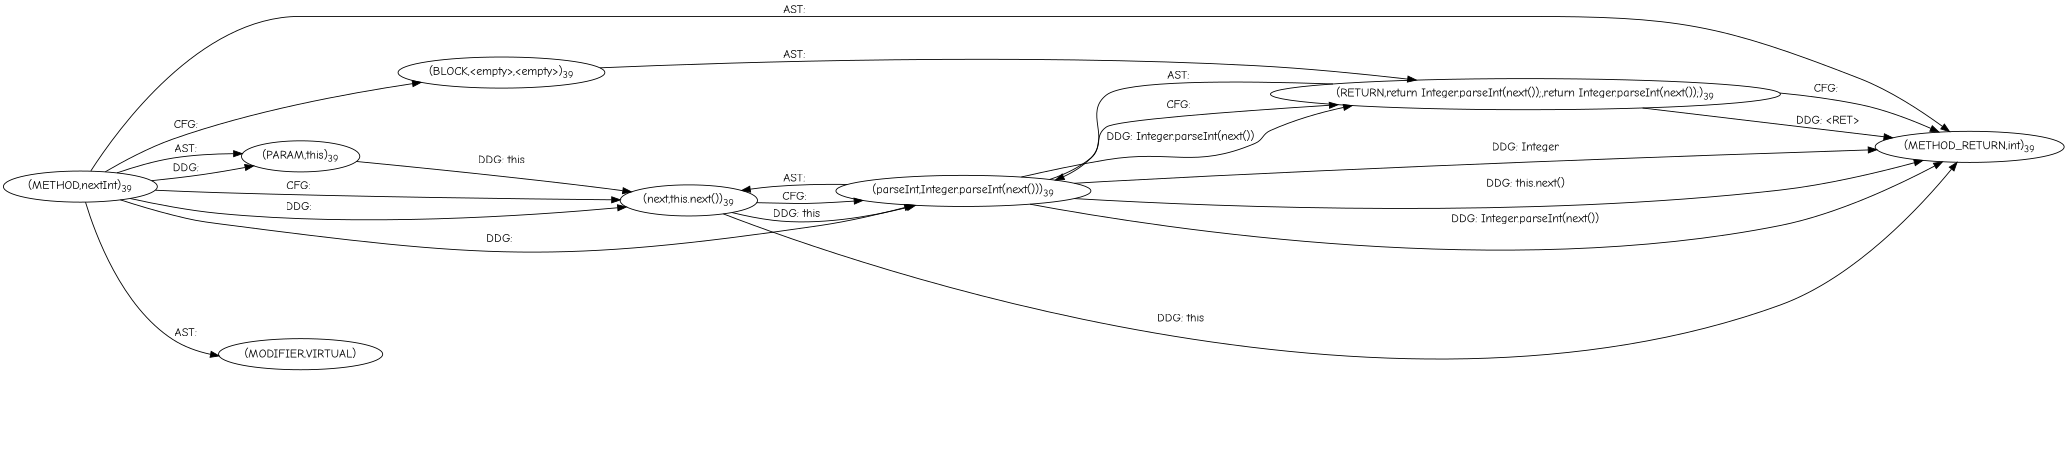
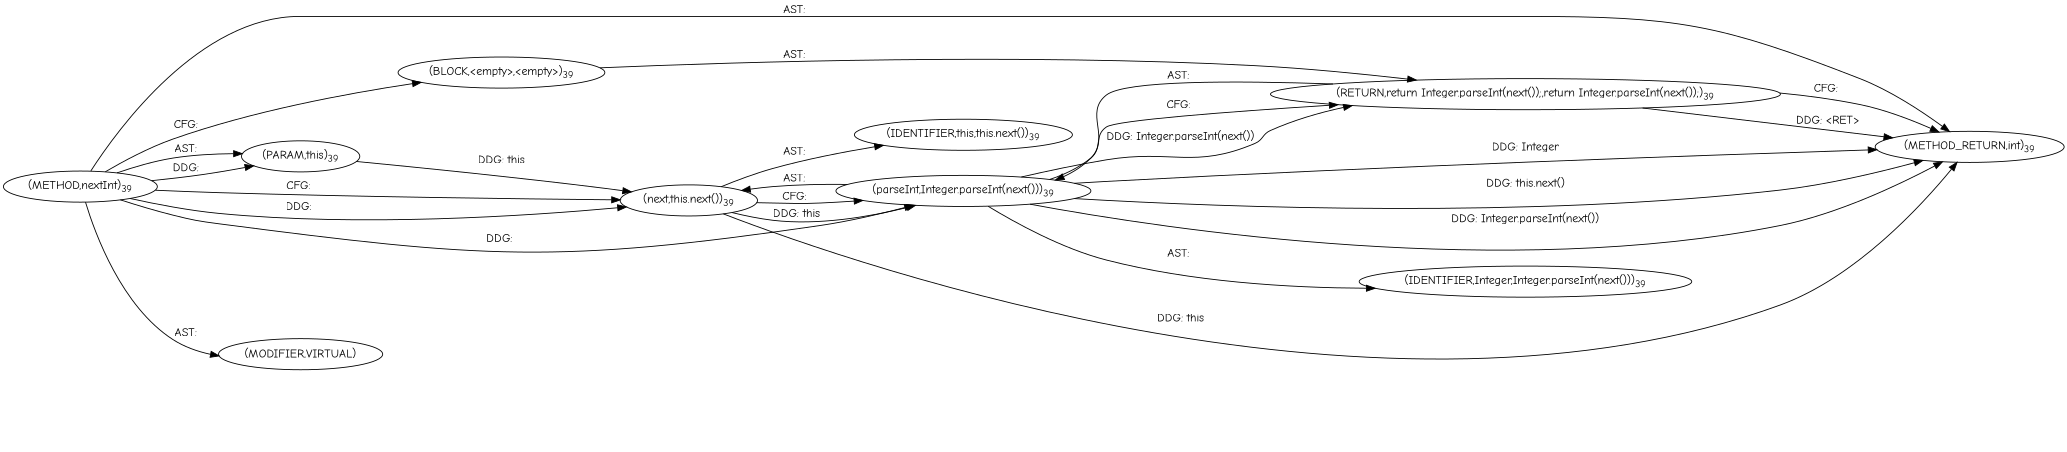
node "(IDENTIFIER,this,this.next())": added
node "(IDENTIFIER,Integer,Integer.parseInt(next()))": added
